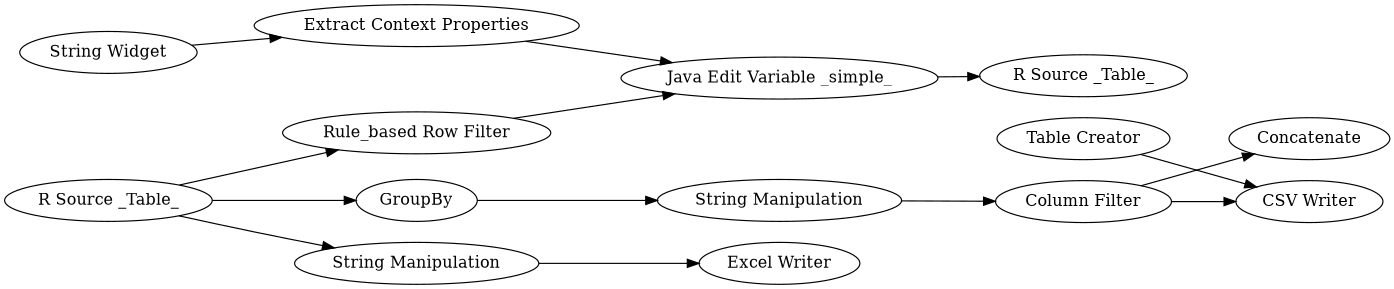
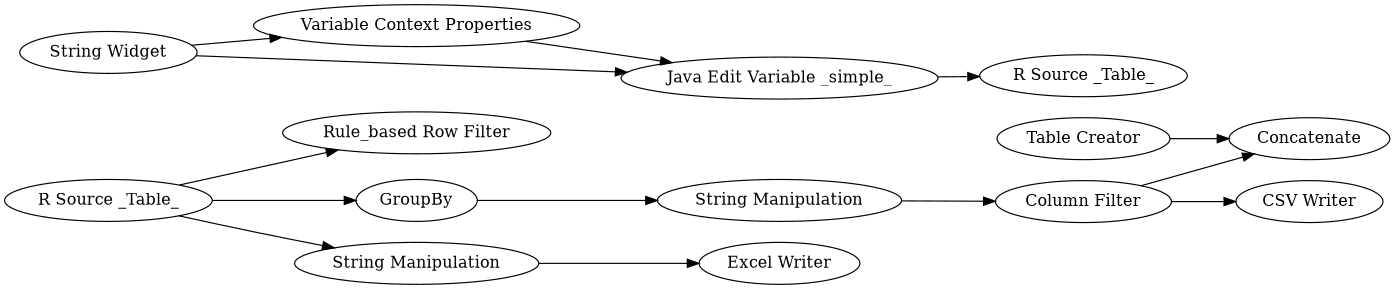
node "Extract Context Properties": label "Extract Context Properties" -> "Variable Context Properties"
edge "Rule_based Row Filter" -> "Java Edit Variable _simple_": now "String Widget" -> "Java Edit Variable _simple_"
edge "Table Creator" -> "CSV Writer": now "Table Creator" -> "Concatenate"
